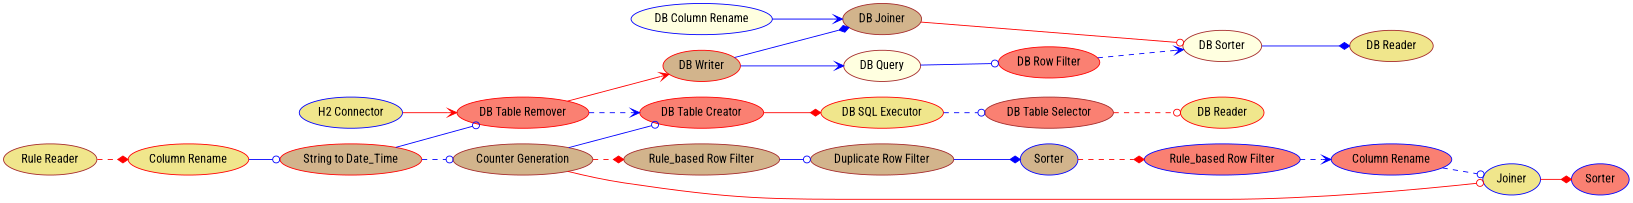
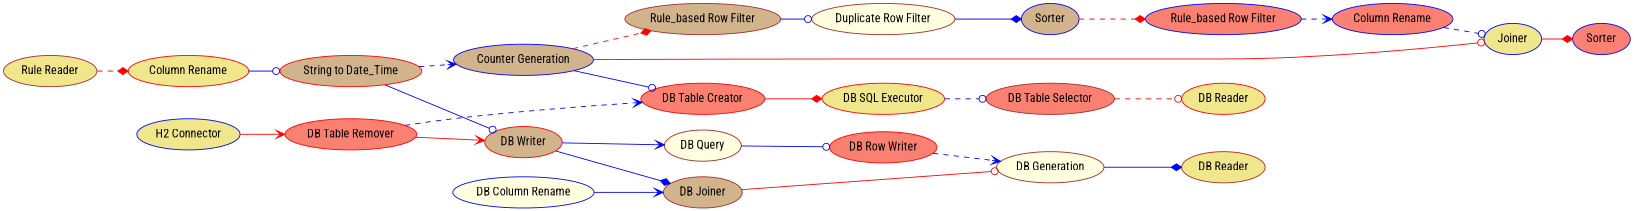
node "DB Sorter": label "DB Sorter" -> "DB Generation"
node "DB Row Filter": label "DB Row Filter" -> "DB Row Writer"
edge "String to Date_Time" -> "DB Table Remover": now "String to Date_Time" -> "DB Writer"
edge "String to Date_Time" -> "Counter Generation": arrowhead odot -> vee
node "Counter Generation": color brown -> blue
node "Duplicate Row Filter": fillcolor tan -> lightyellow
